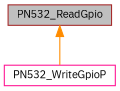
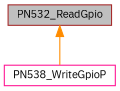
node "PN532_WriteGpioP": label "PN532_WriteGpioP" -> "PN538_WriteGpioP"
